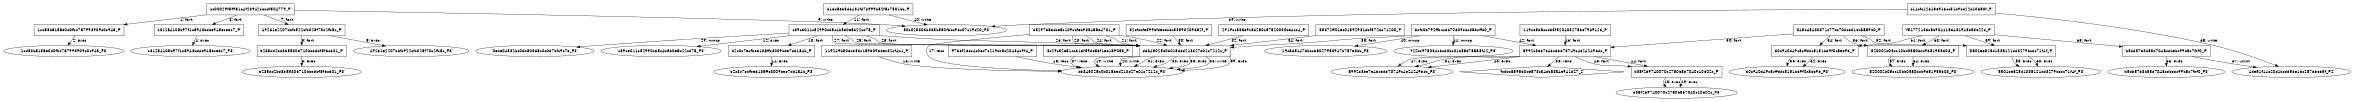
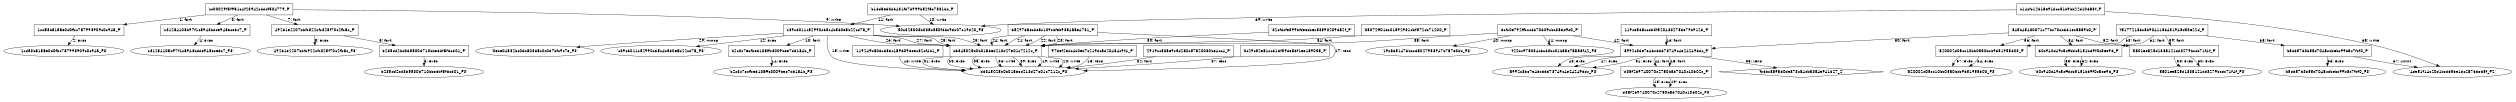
edge "'2919ca538e9a5d280a57820030be4ac4_P'" -> "'d6345025b0b0186ed213d27e01c7212a_P'": now "'2919ca538e9a5d280a57820030be4ac4_P'" -> "'d6345025b0b0186ed213d27e01c7212a_F3'"
edge "'a39c6011a52990a65a4b560e8b22cd78_P'" -> "'d6345025b0b0186ed213d27e01c7212a_F3'": added, label "15: write"
